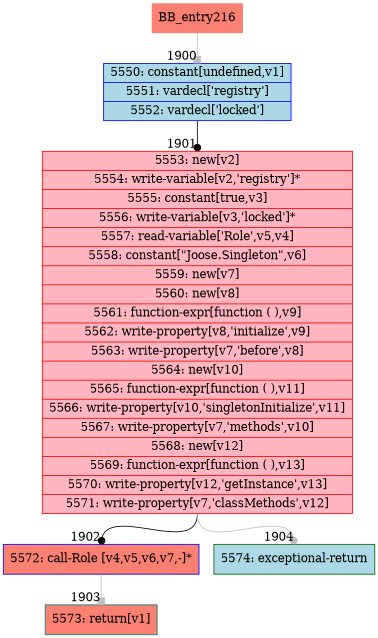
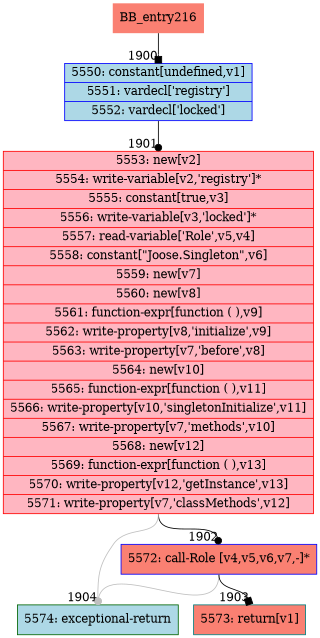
edge "BB_entry216" -> "5550: constant[undefined,v1]": color gray -> black
edge "5572: call-Role [v4,v5,v6,v7,-]*" -> "5573: return[v1]": color gray -> black
edge "5572: call-Role [v4,v5,v6,v7,-]*" -> "5574: exceptional-return": added
